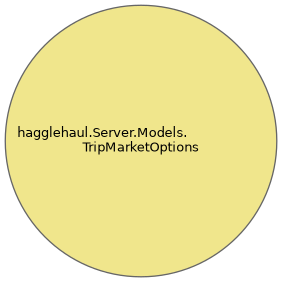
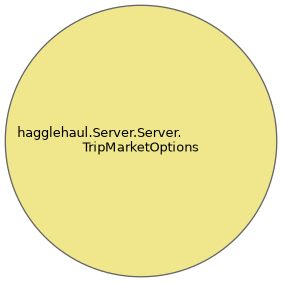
node "hagglehaul.Server.Models. TripMarketOptions": label "hagglehaul.Server.Models. TripMarketOptions" -> "hagglehaul.Server.Server. TripMarketOptions"
